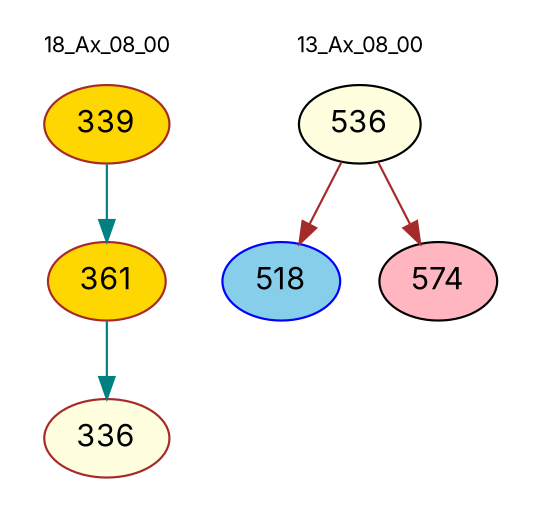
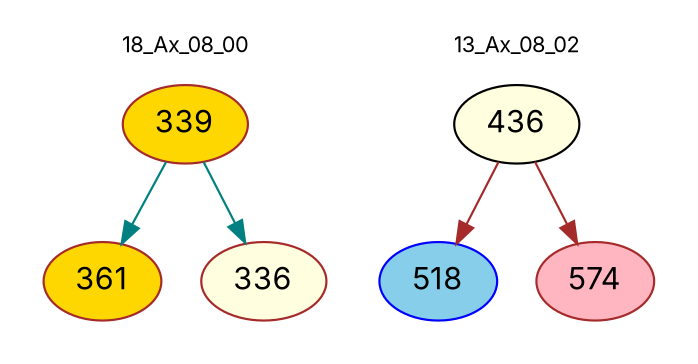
cluster "13_Ax_08_00": label "13_Ax_08_00" -> "13_Ax_08_02"
node "536": label "536" -> "436"
node "574": color black -> brown
edge "361" -> "336": now "339" -> "336"
